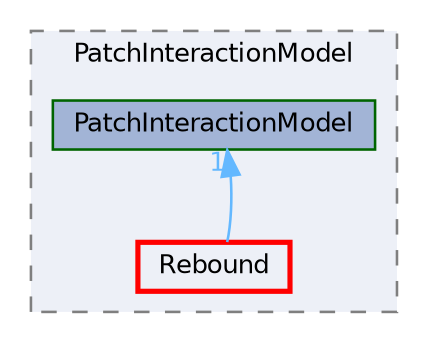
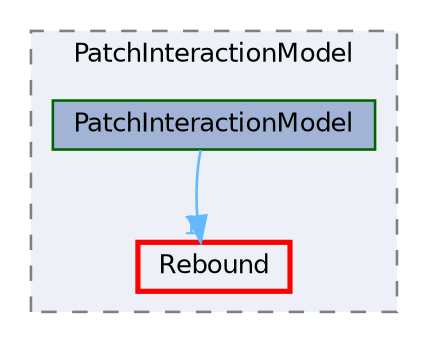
edge "Rebound" -> "PatchInteractionModel": reversed
